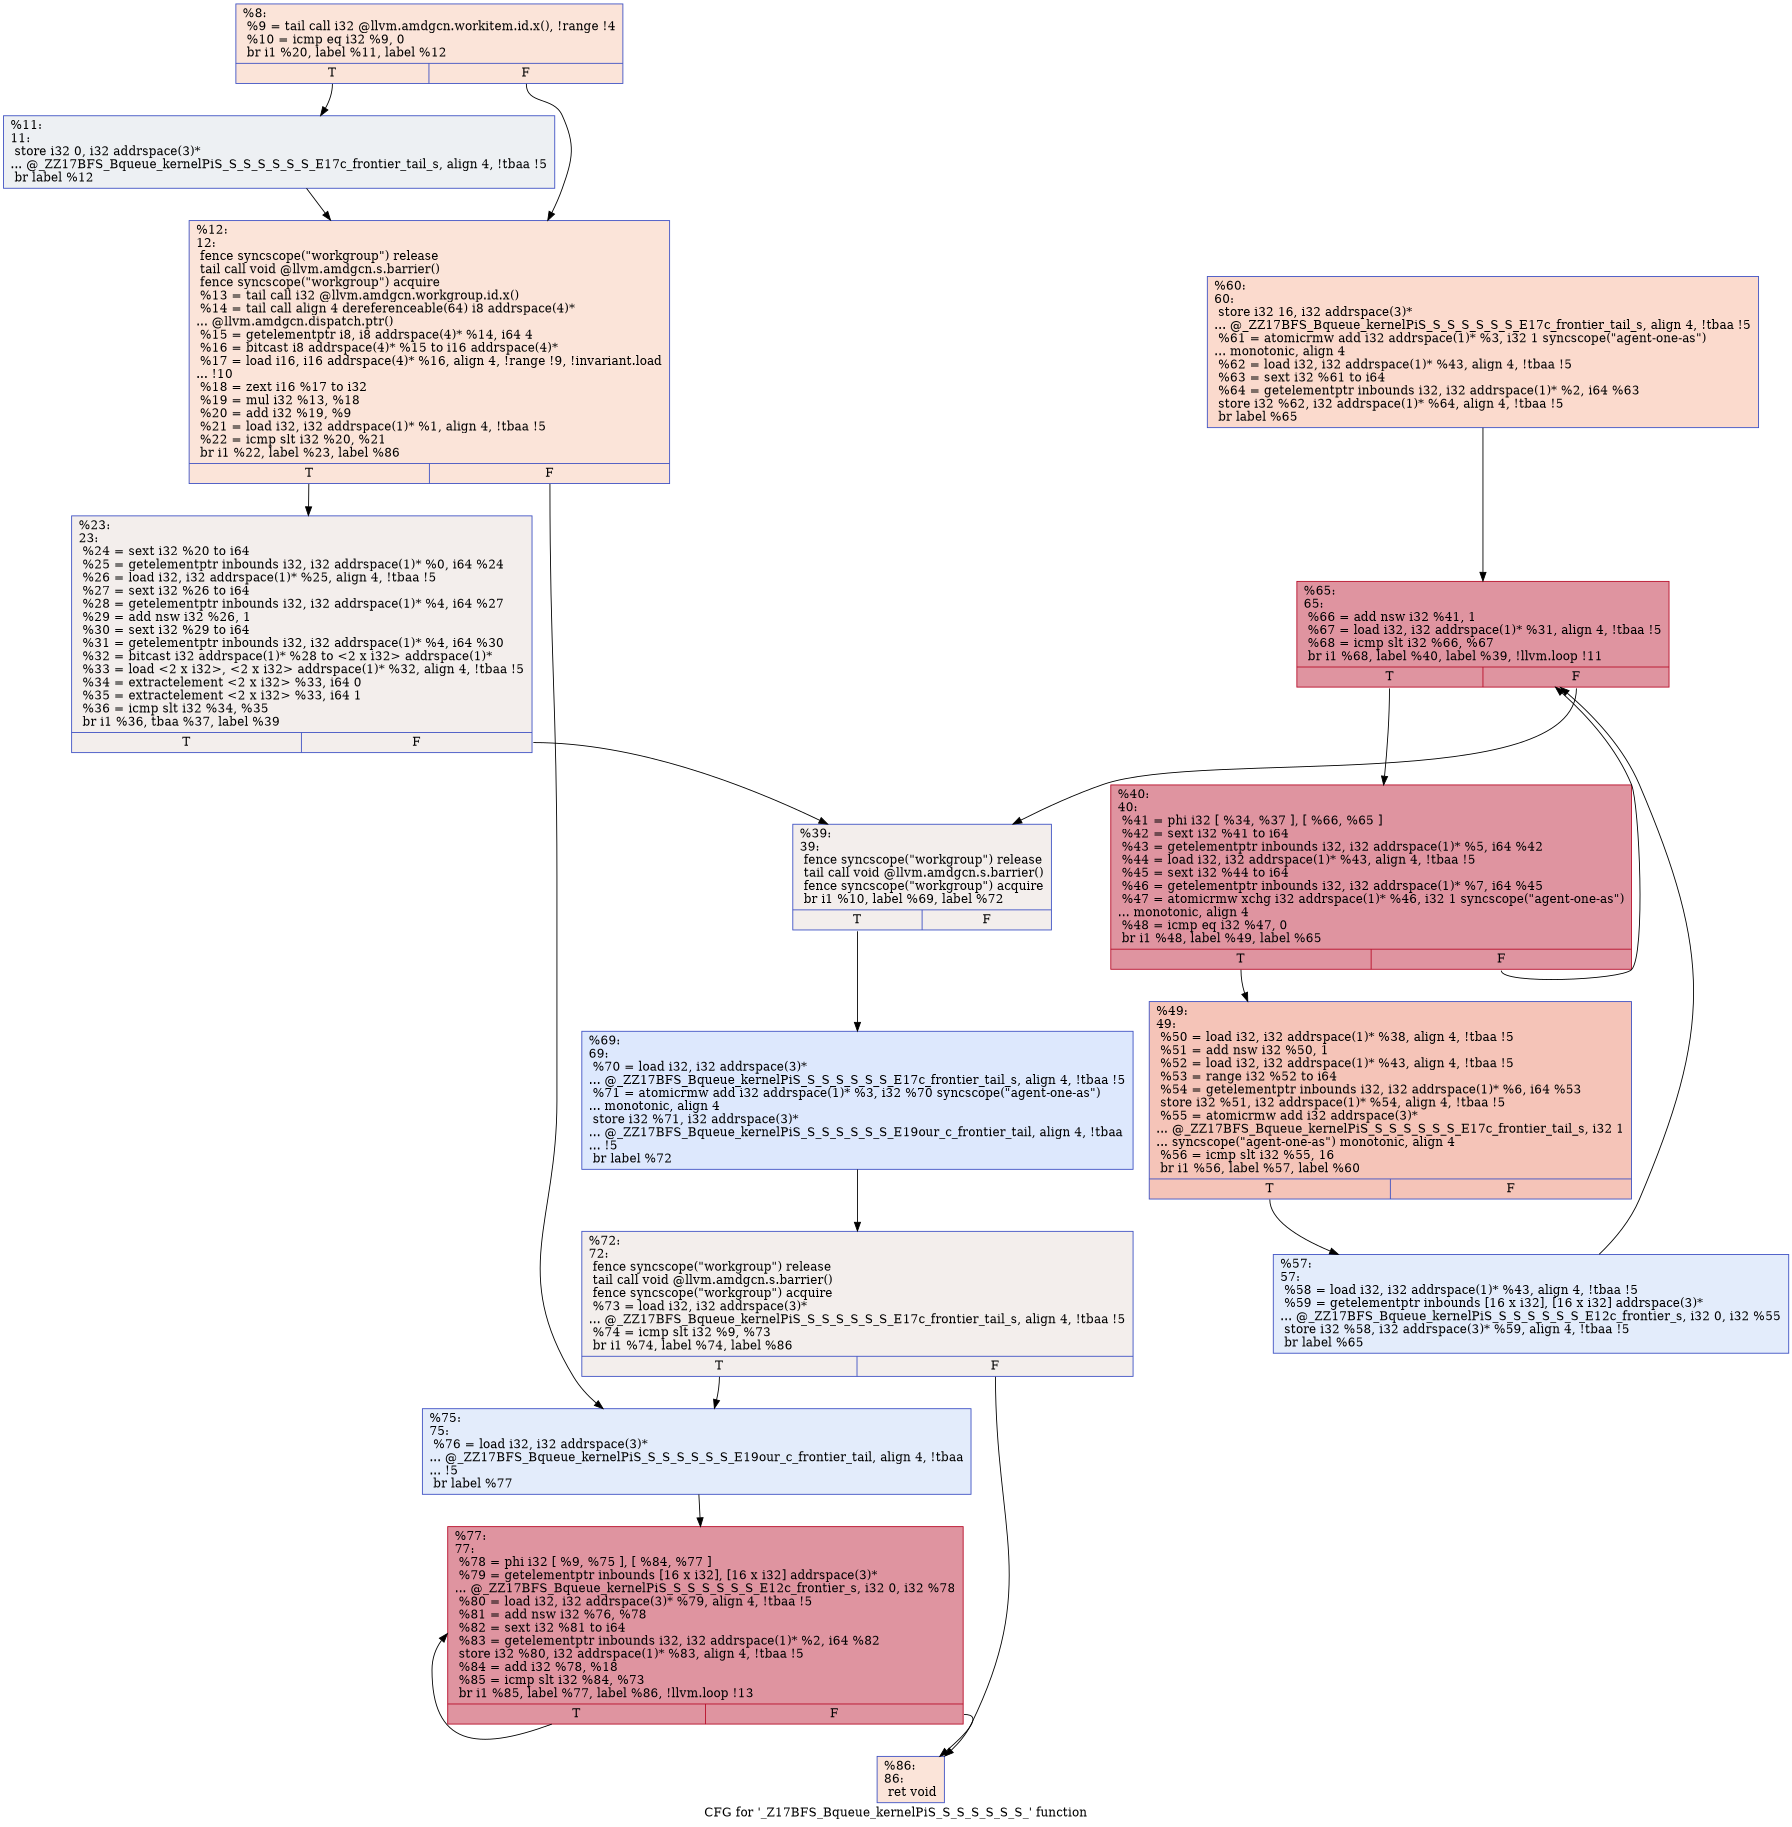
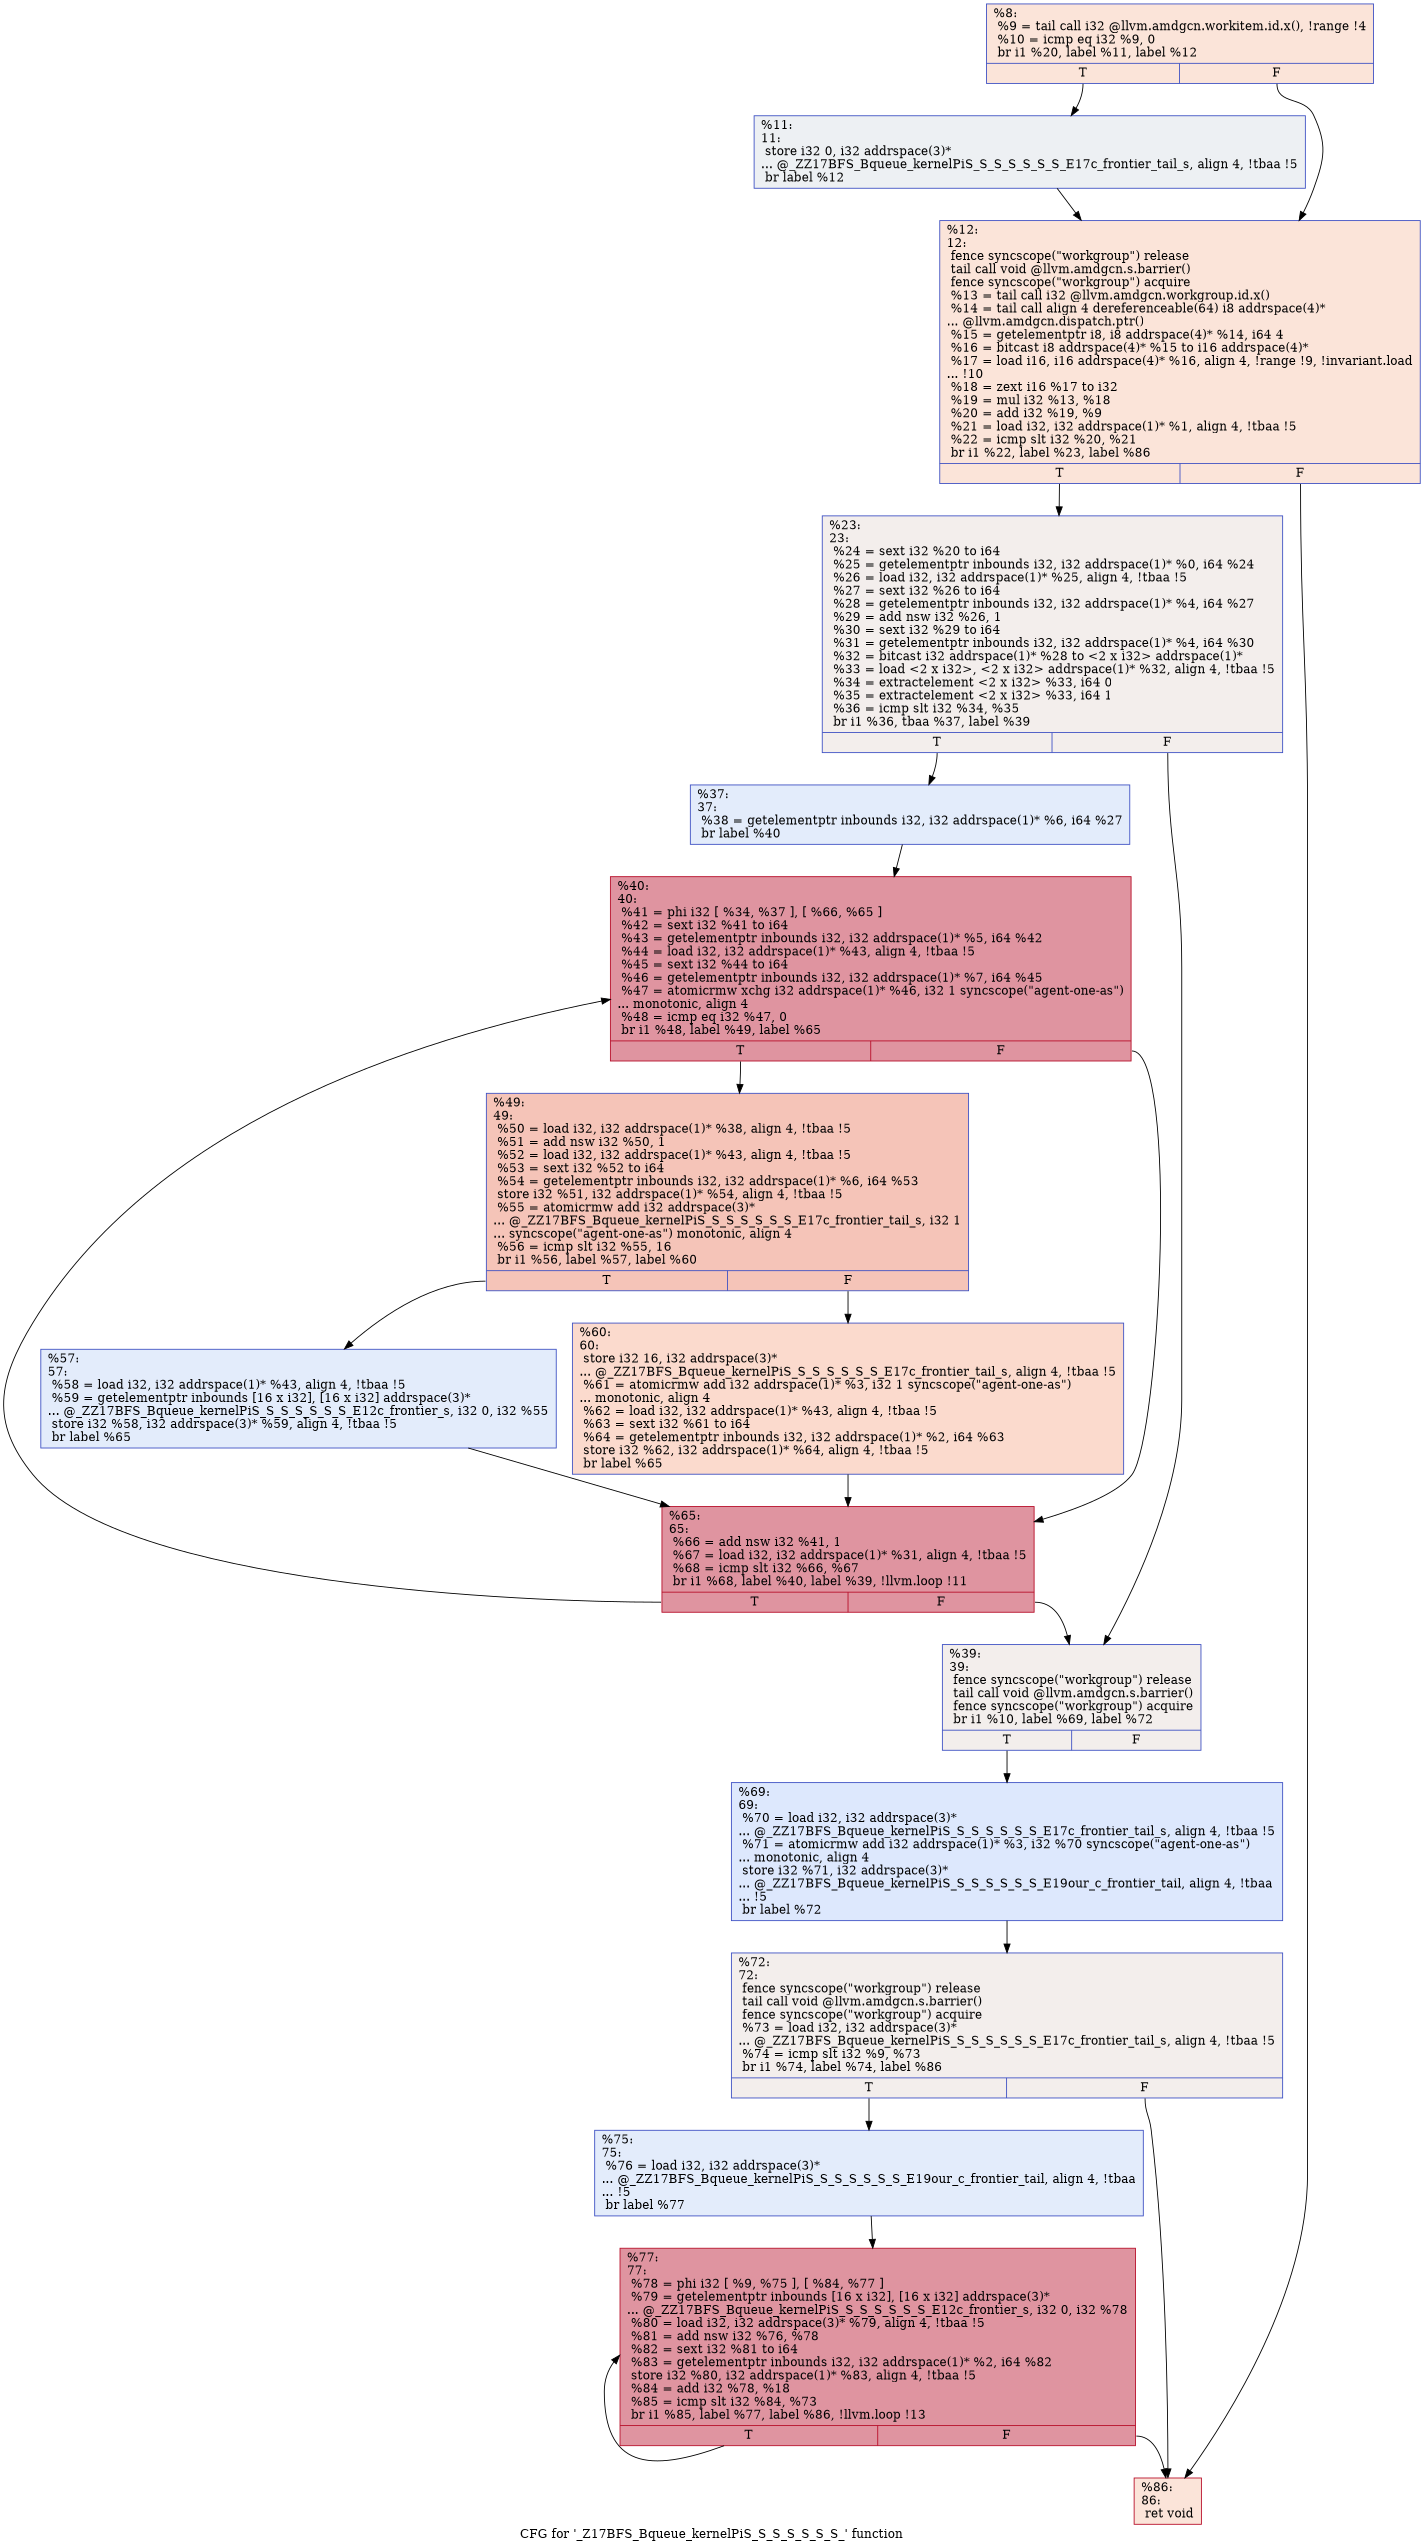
node "%37:": added
edge "%12:" -> "%75:": now "%12:" -> "%86:"
node "%49:": text "%53 = range i32 %52 to i64" -> "%53 = sext i32 %52 to i64"
edge "%49:" -> "%60:": added
node "%86:": color #3d50c3ff -> #b70d28ff
